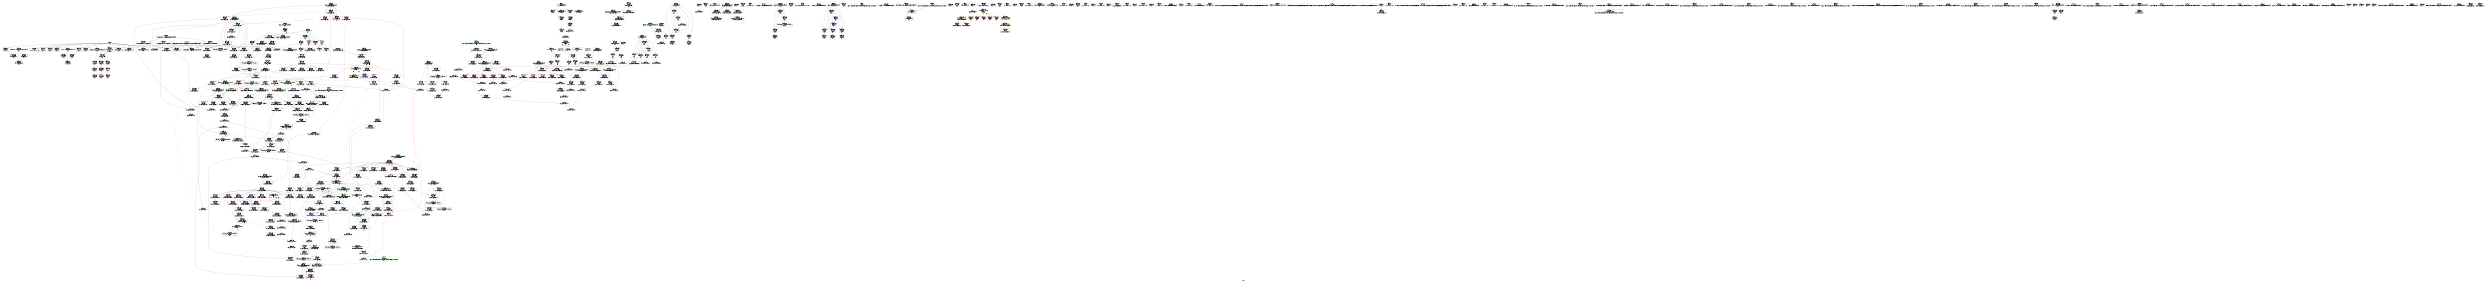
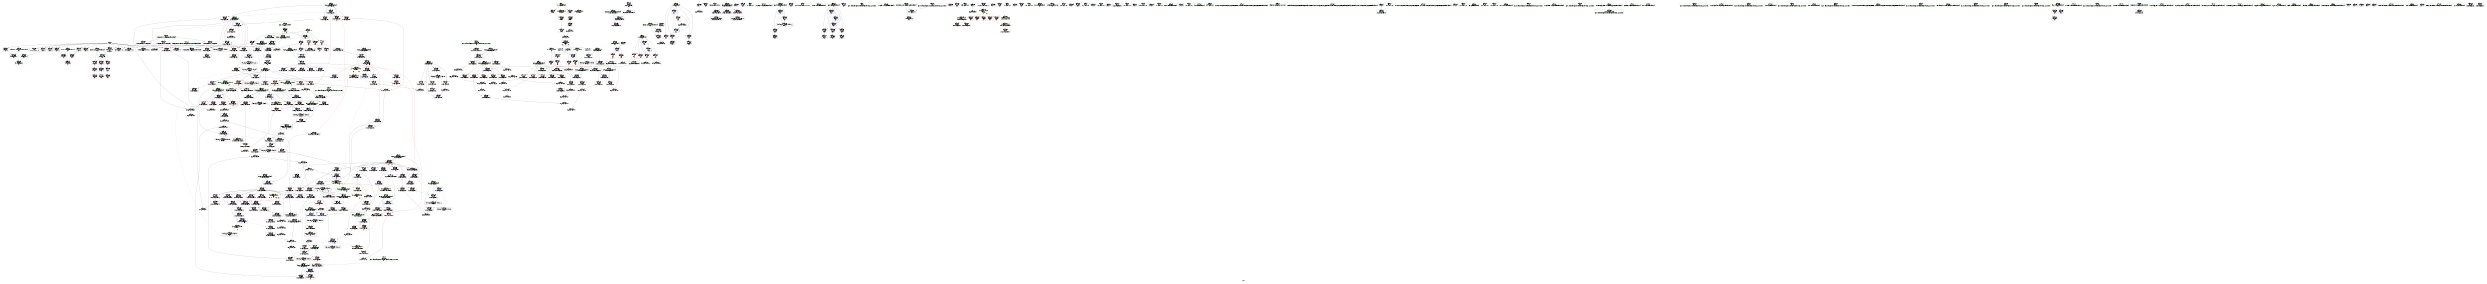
node "NodeID: 80": removed
